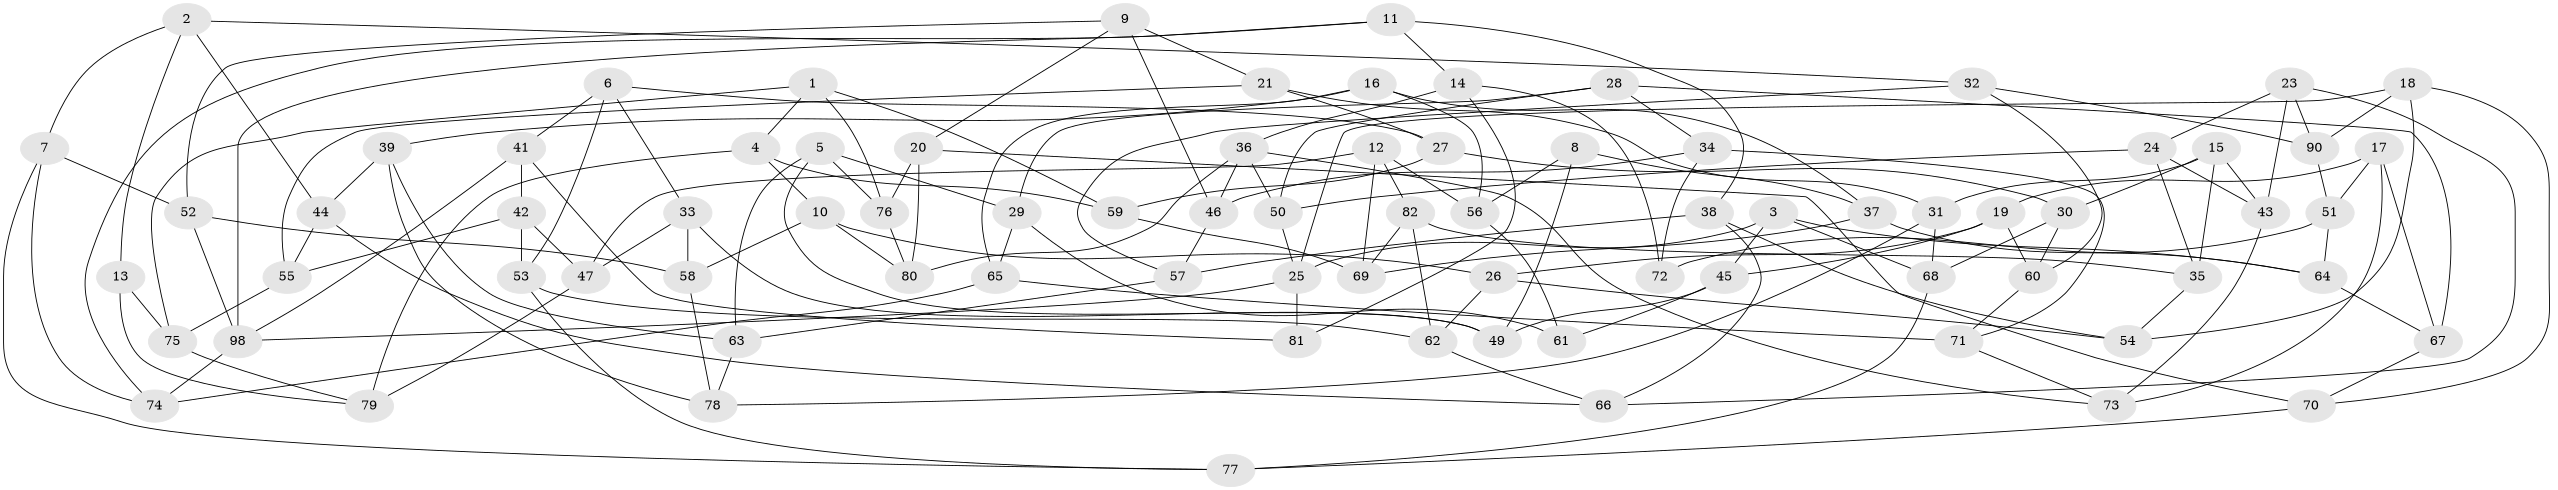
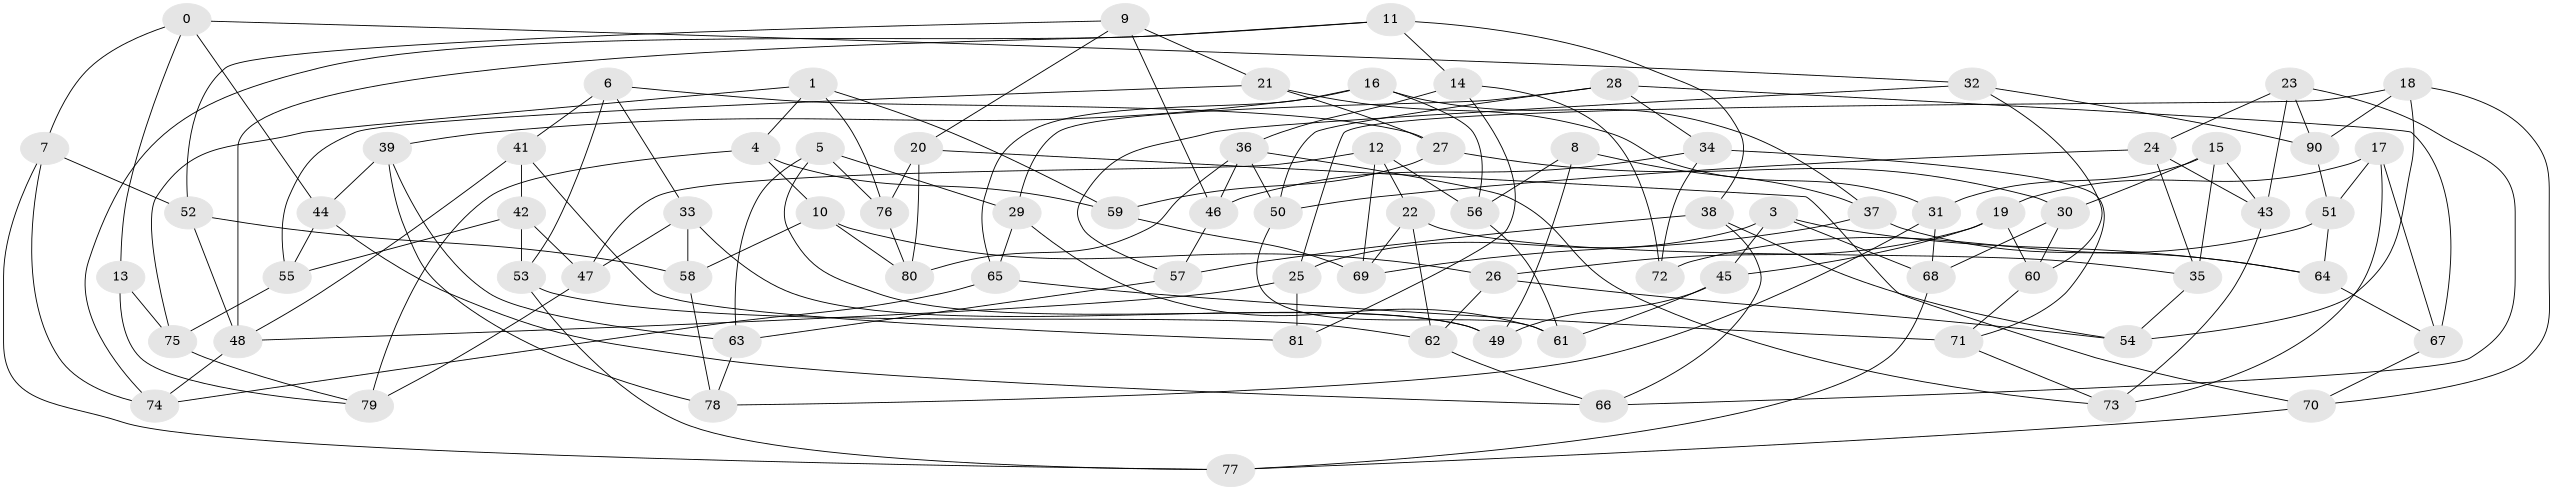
node "2": label "2" -> "0"
node "82": label "82" -> "22"
edge "50" -- "25": now "50" -- "61"
node "98": label "98" -> "48"
